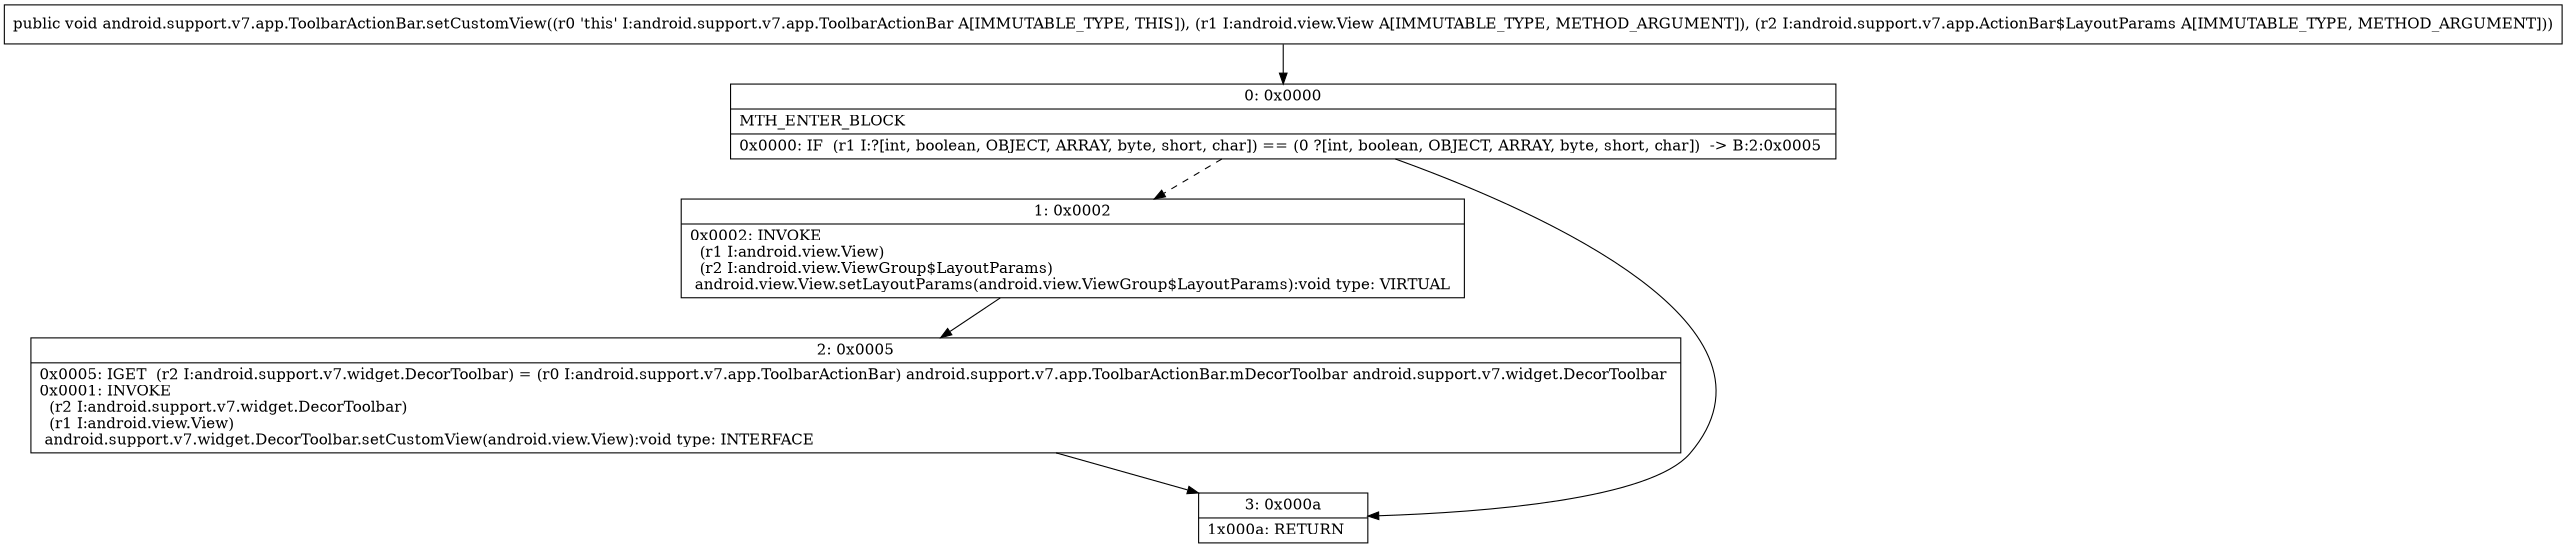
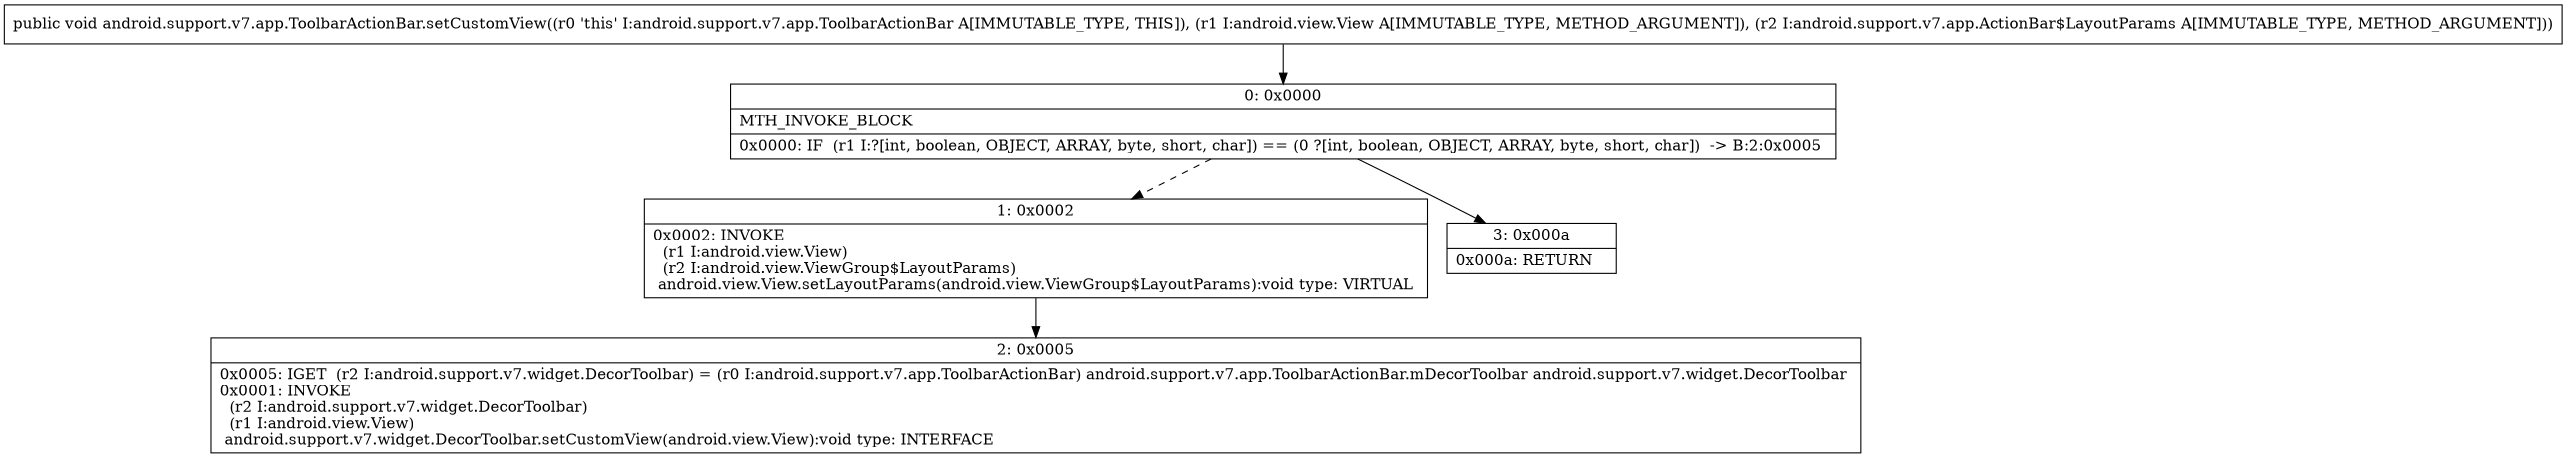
node "0: 0x0000": text "MTH_ENTER_BLOCK" -> "MTH_INVOKE_BLOCK"
edge "2: 0x0005" -> "3: 0x000a": removed
node "3: 0x000a": text "1x000a: RETURN" -> "0x000a: RETURN"
